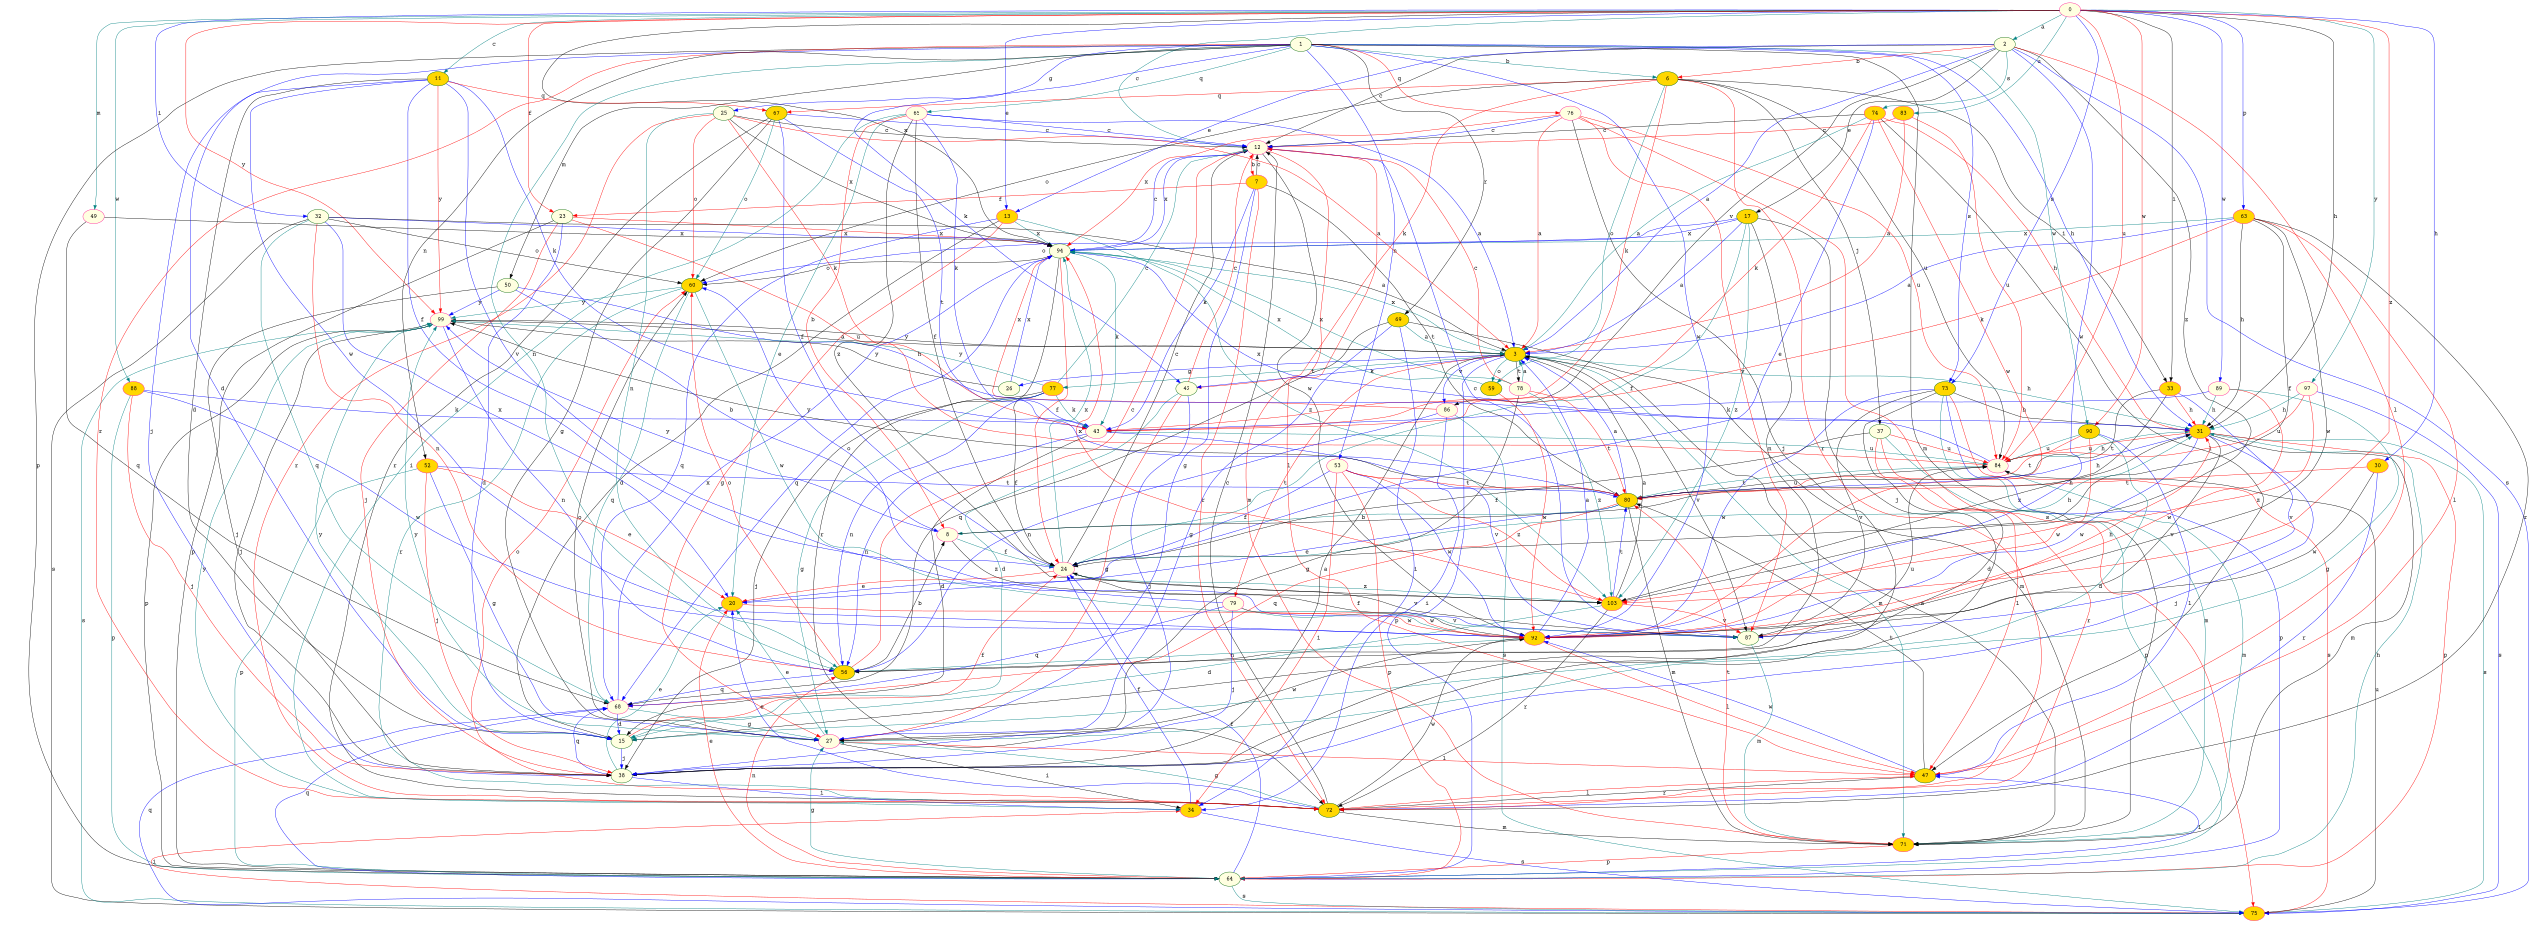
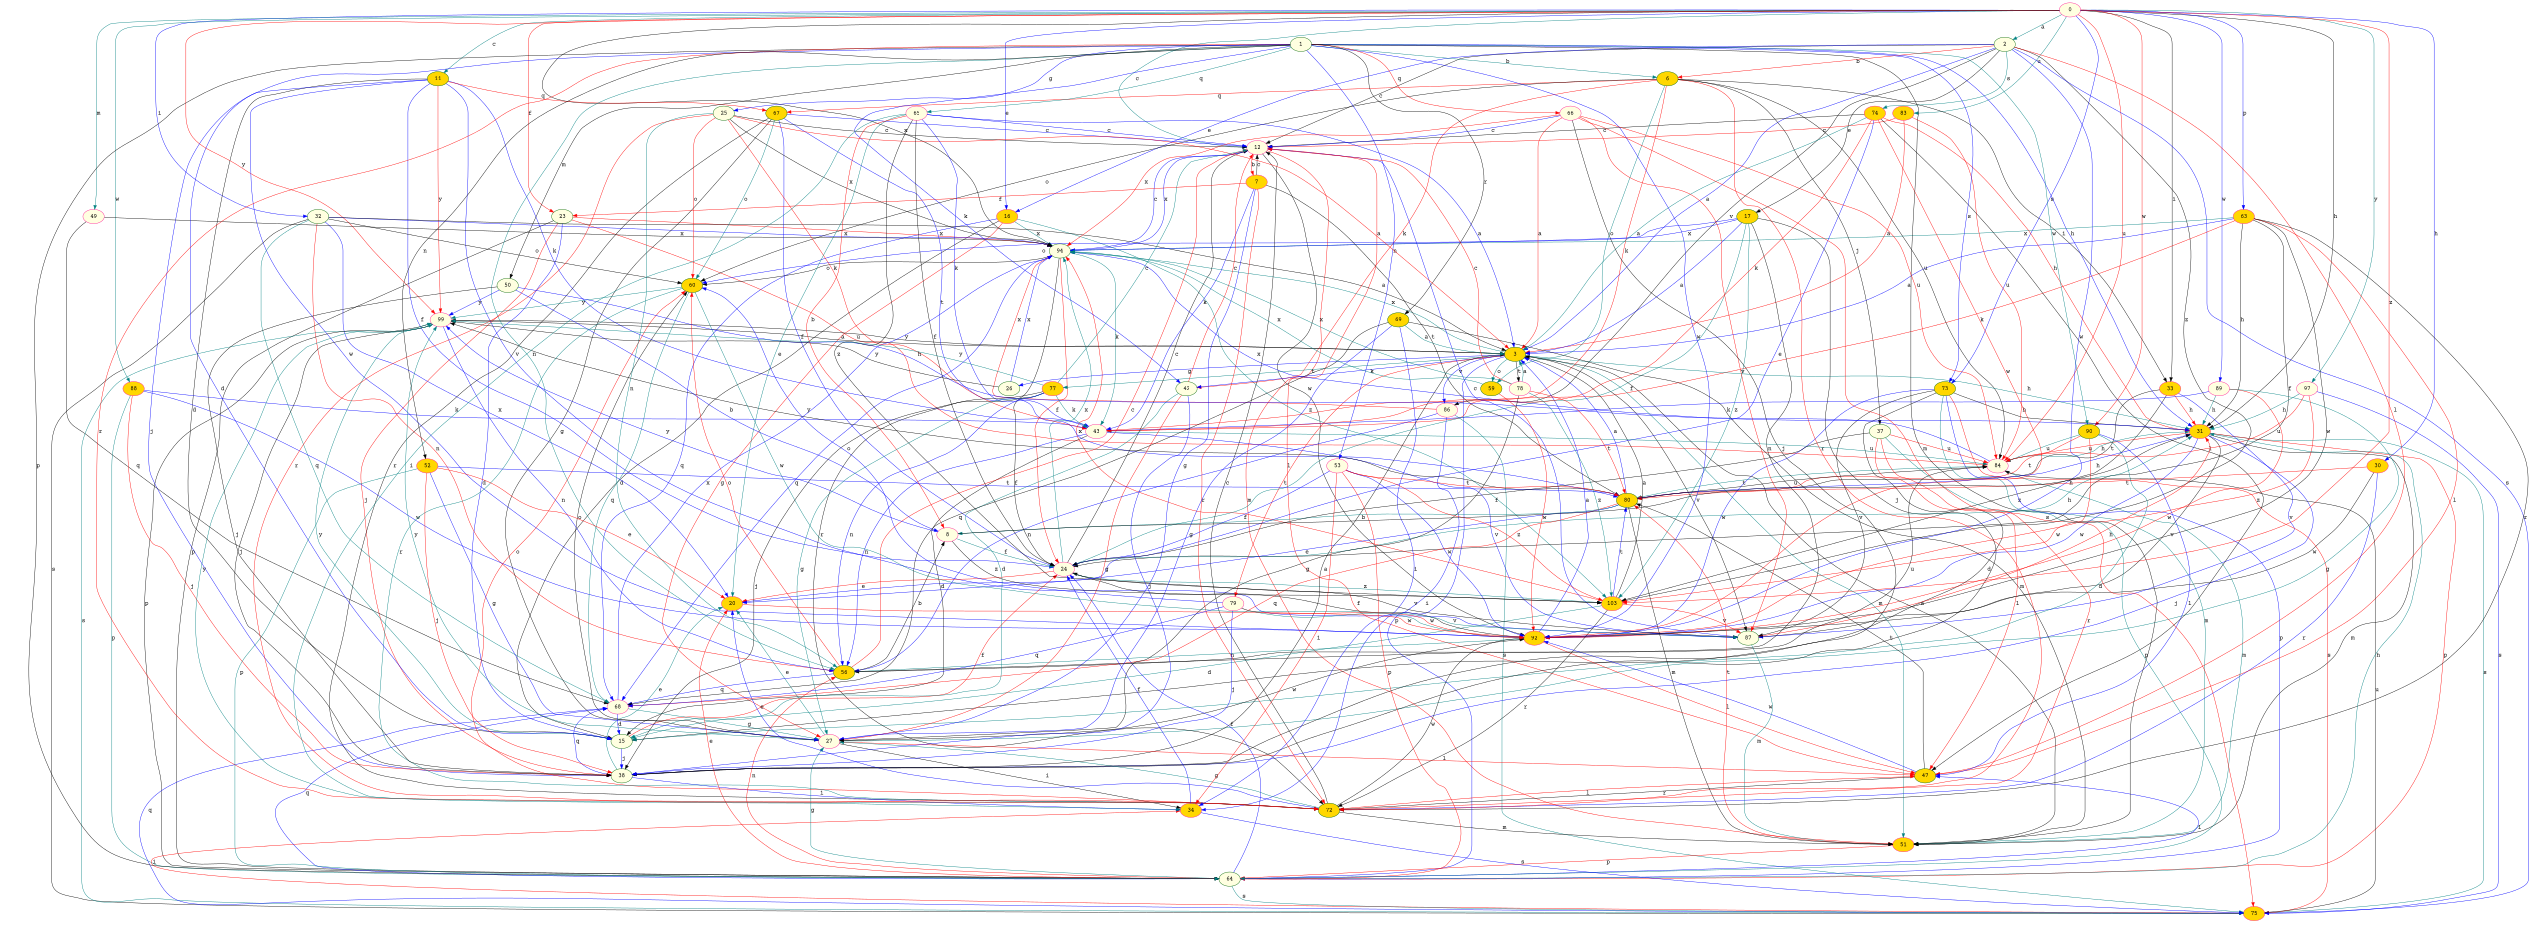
node "76": label "76" -> "66"
node "13": label "13" -> "16"
node "71": label "71" -> "51"
